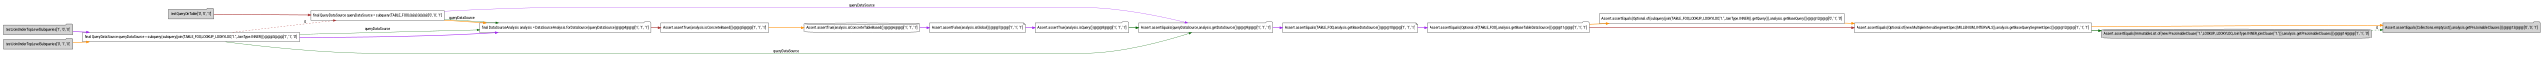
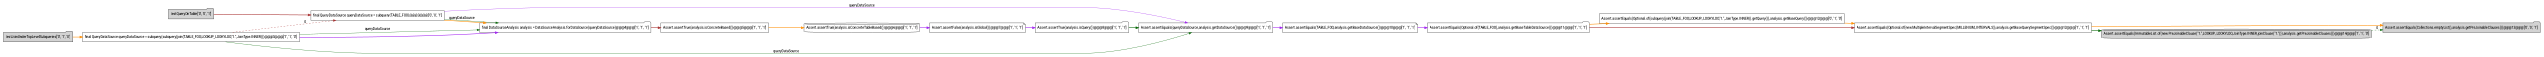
node "testJoinUnderTopLevelSubqueries['1', '0', '0']": removed
